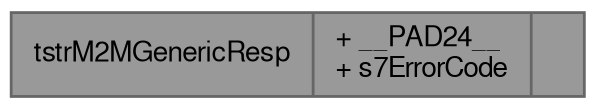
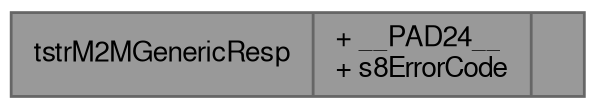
node "tstrM2MGenericResp": text "+ s7ErrorCode" -> "+ s8ErrorCode"
